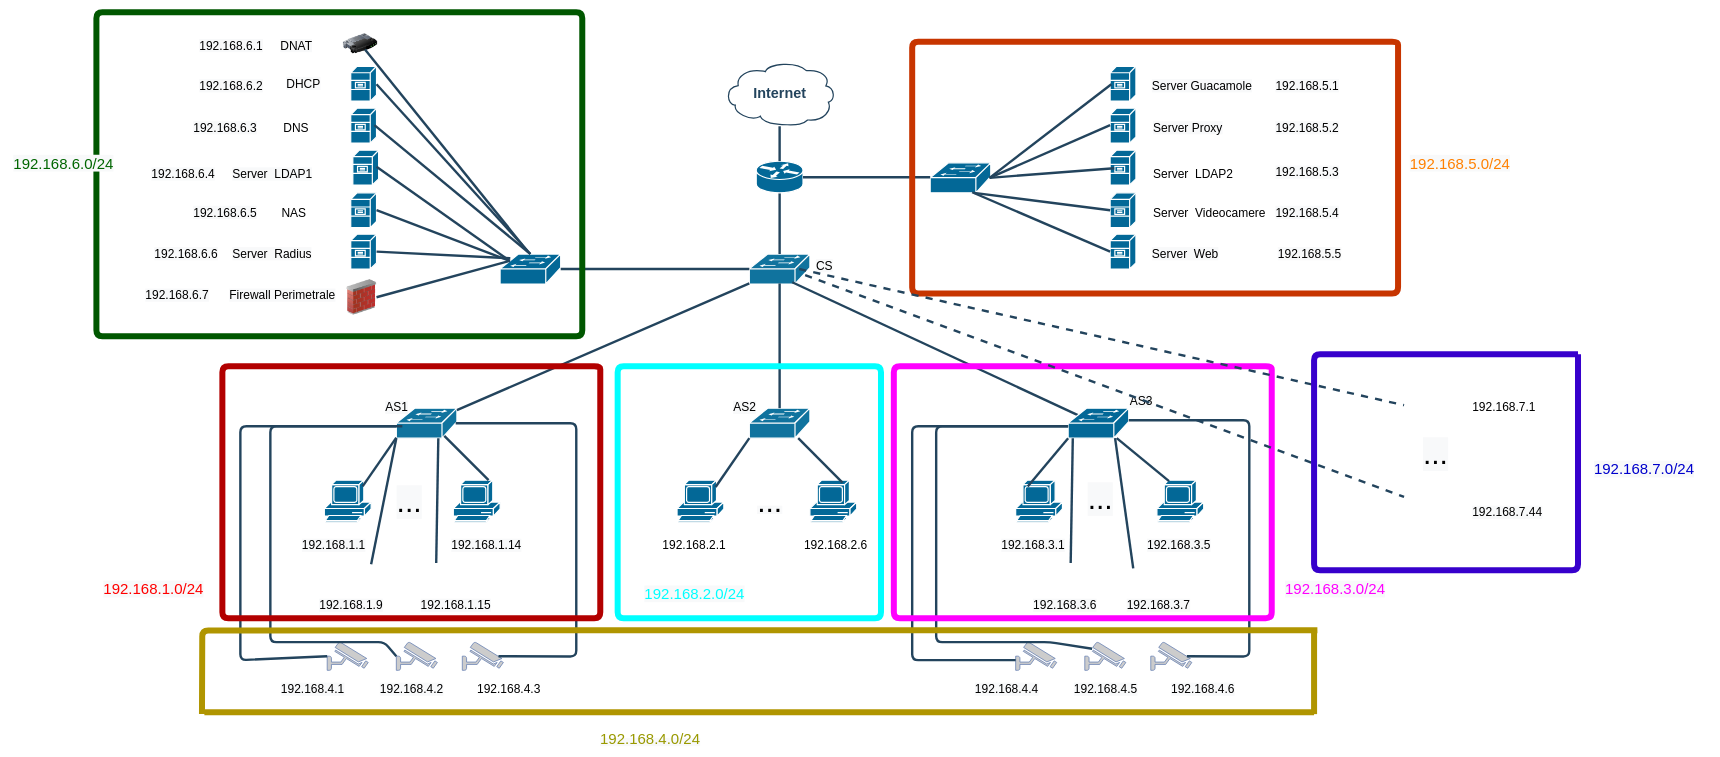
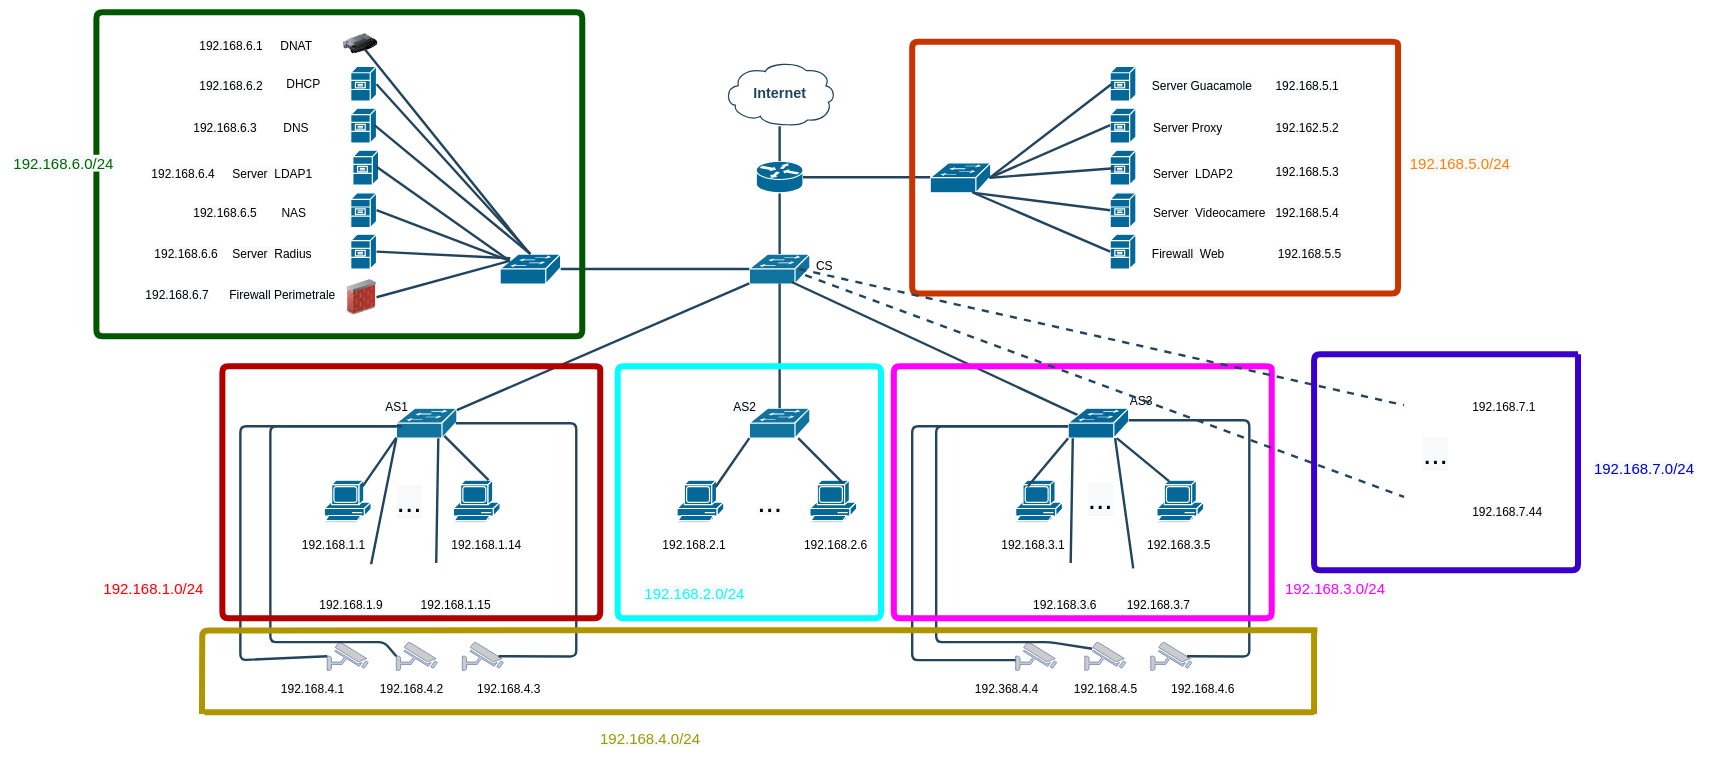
node "192.168.5.2": label "192.168.5.2" -> "192.162.5.2"
node "Server Web": label "Server Web" -> "Firewall Web"
node "192.168.4.4": label "192.168.4.4" -> "192.368.4.4"
